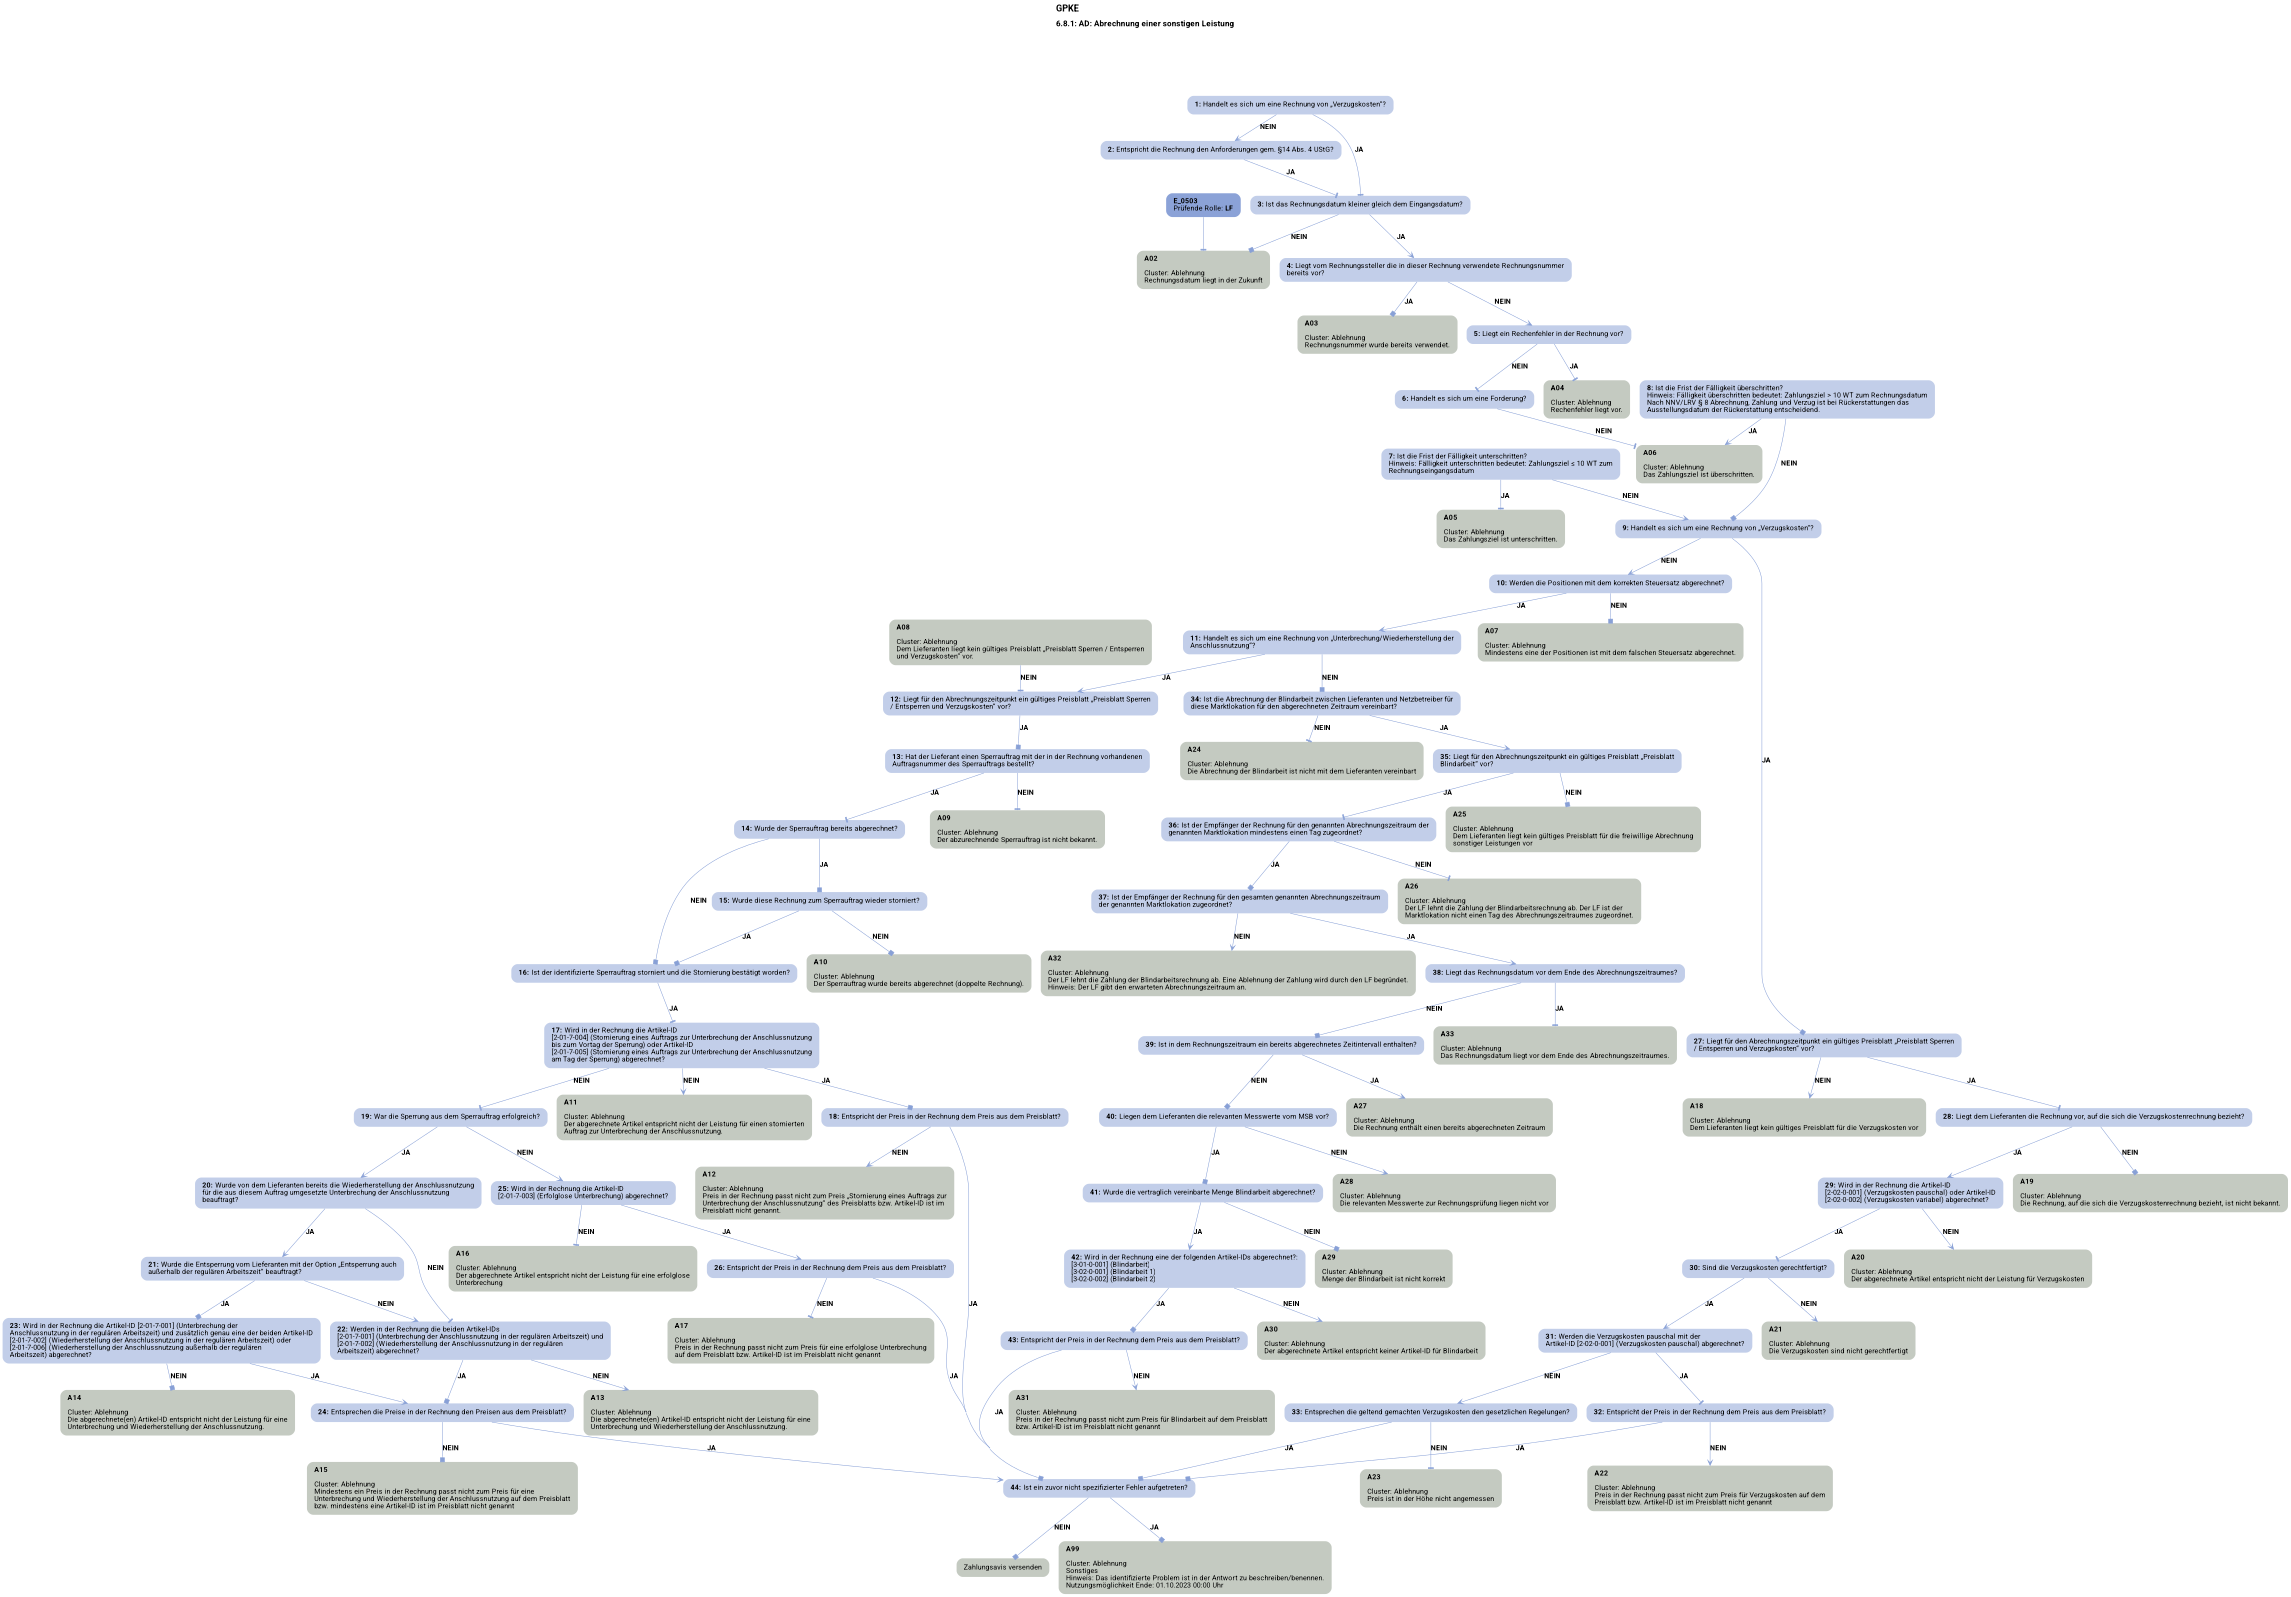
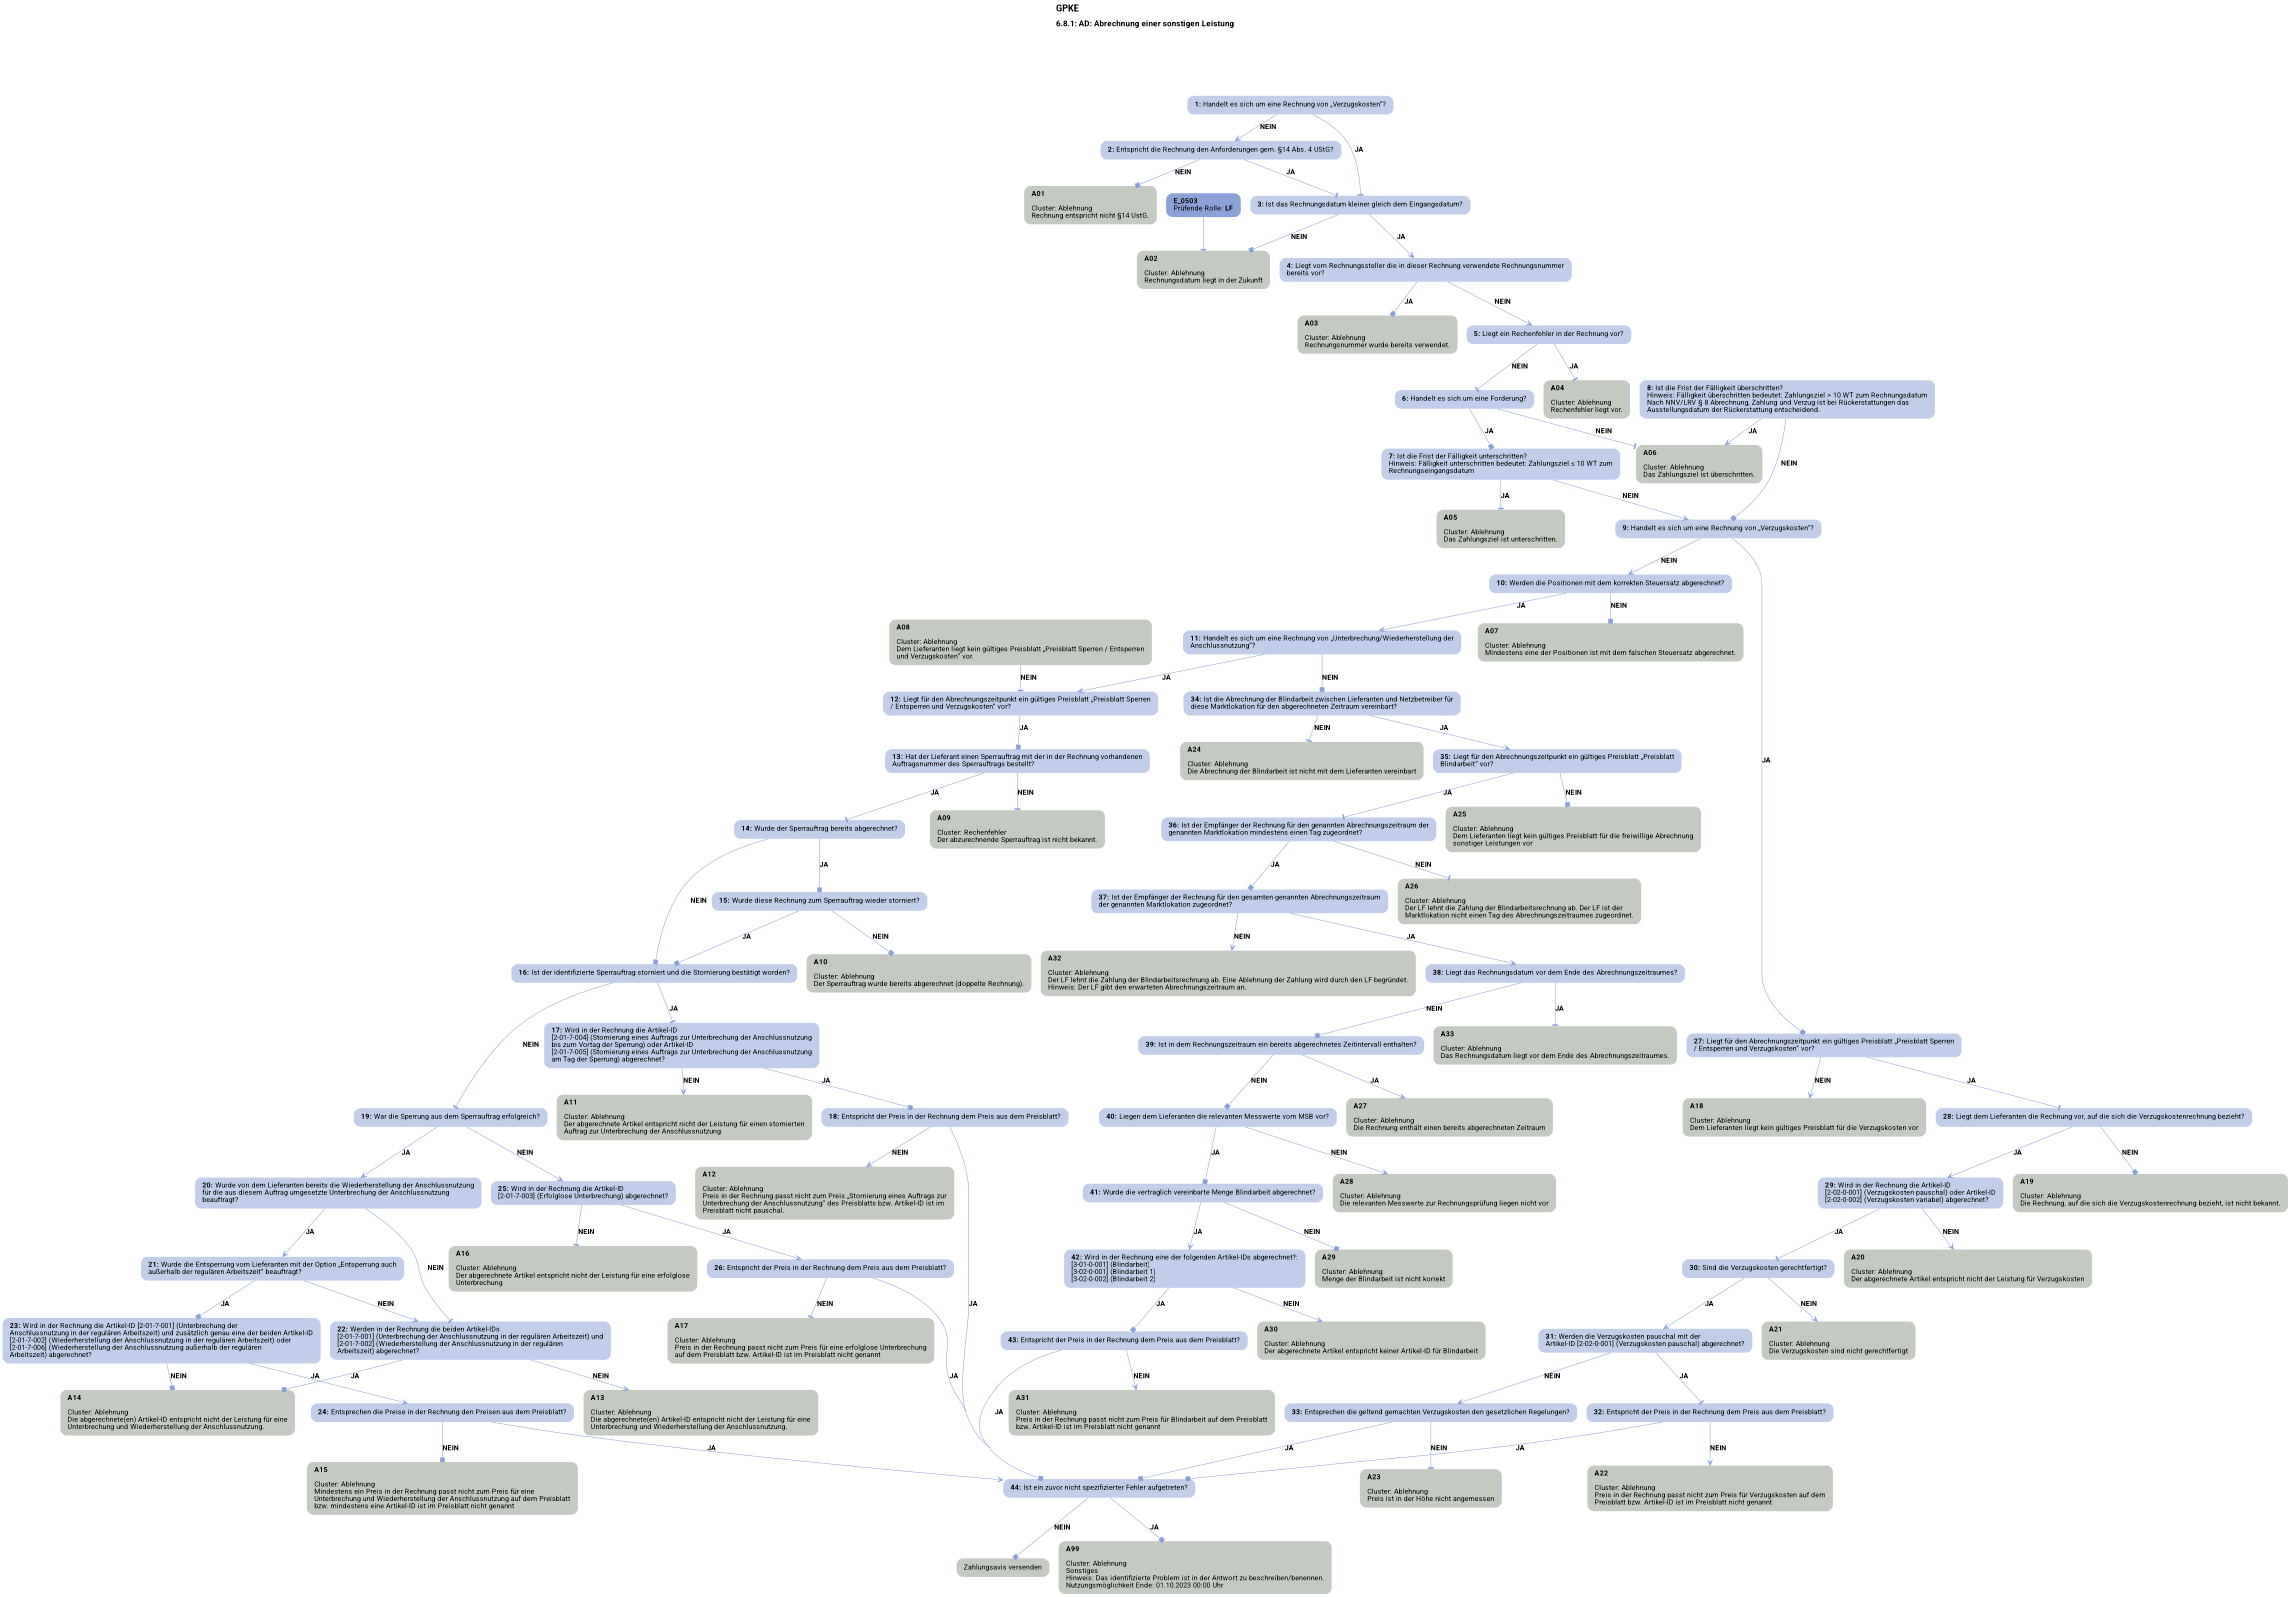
node "A01": added
edge "6:" -> "7:": added, label "JA"
node "A09": text "Cluster: Ablehnung" -> "Cluster: Rechenfehler"
edge "17:" -> "19:": now "16:" -> "19:"
node "A12": text "Preisblatt nicht genannt." -> "Preisblatt nicht pauschal."
edge "22:" -> "24:": now "22:" -> "A14"
